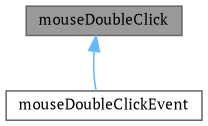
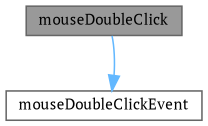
edge "mouseDoubleClickEvent" -> "mouseDoubleClick": reversed
